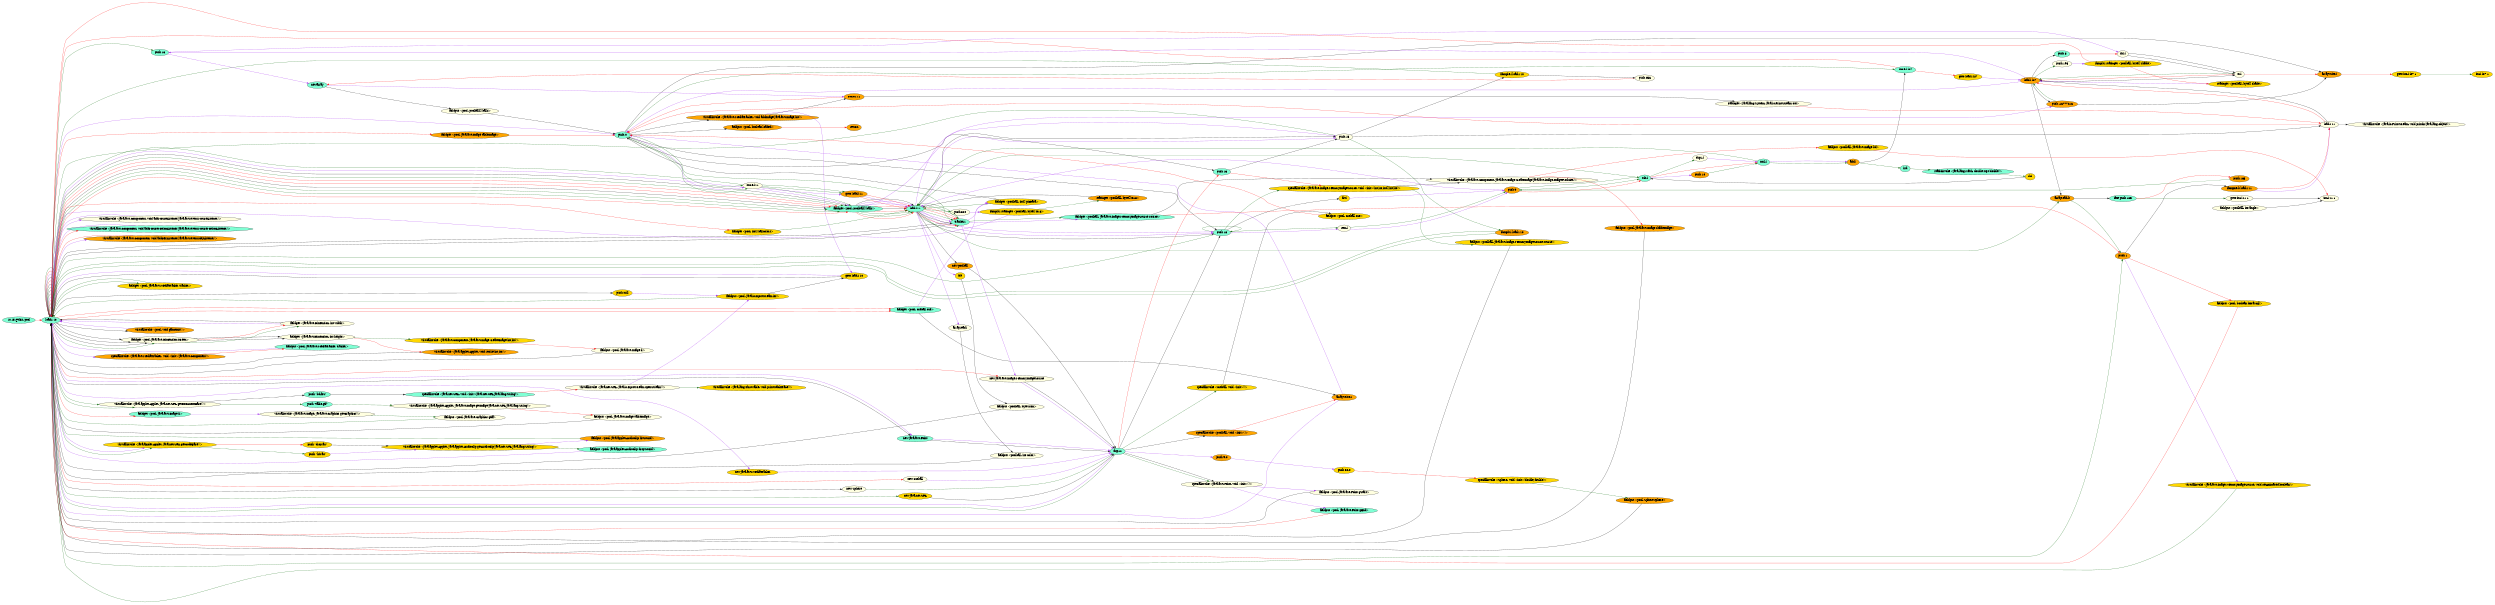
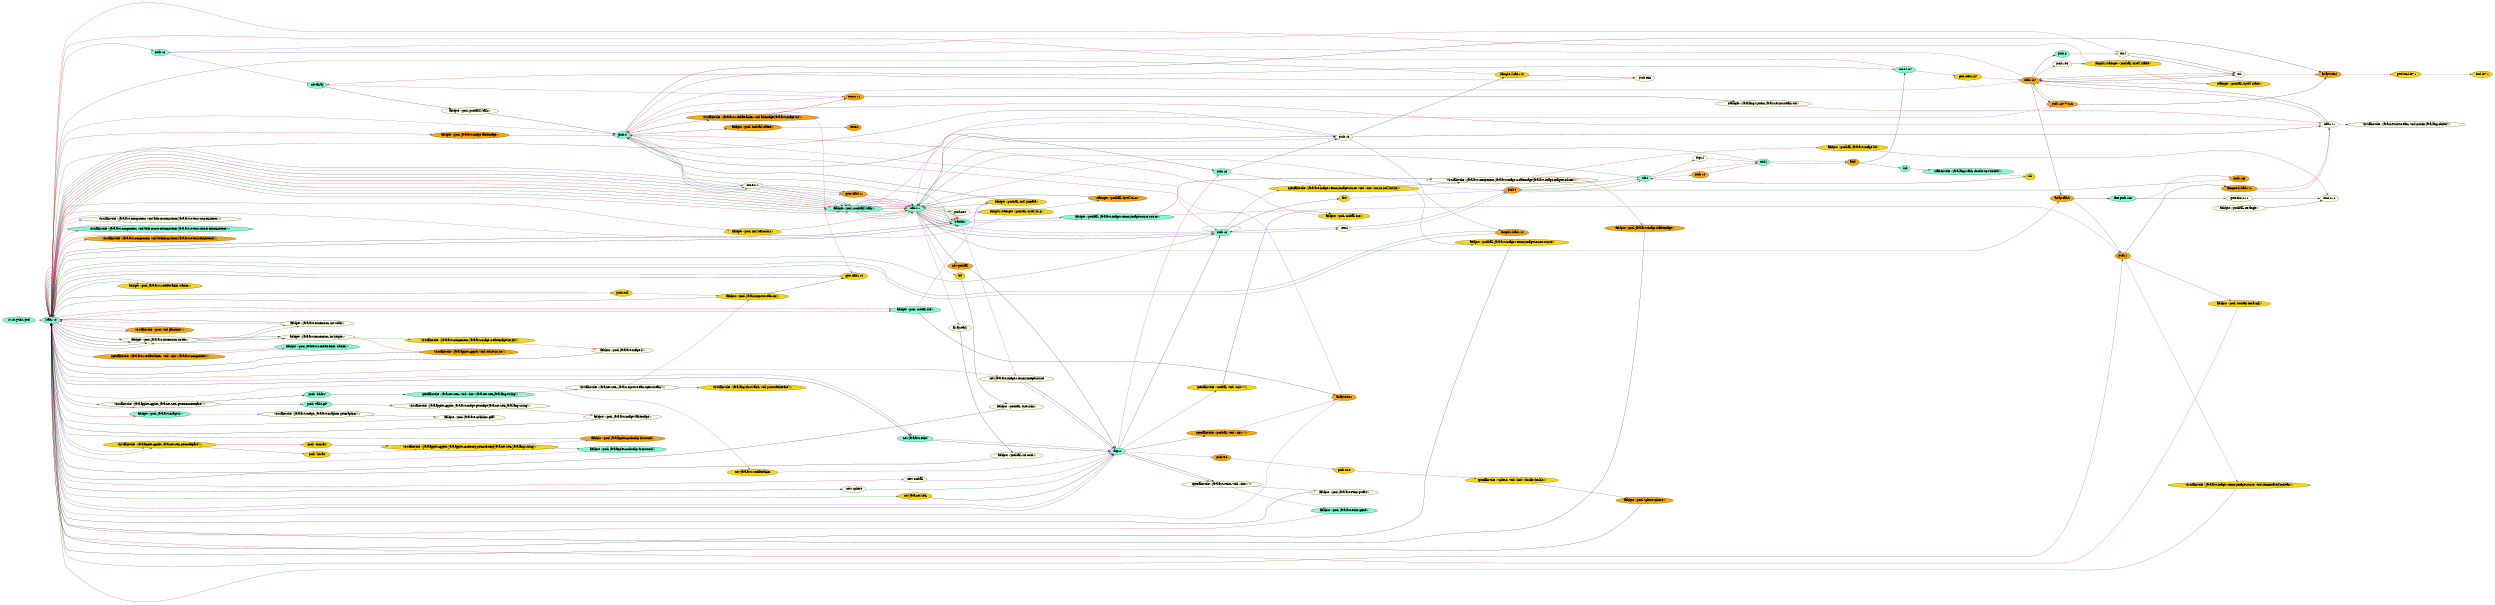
edge "push 195" -> "ifcmplt.i staticget <poolball: byte[] shade>": color purple -> black
edge "push 0" -> "push 18": color black -> red
edge "fieldget <poolball: java.awt.image.MemoryImageSource source>" -> "push 1": color red -> purple
edge "load.r r0" -> "virtualinvoke <pool: void gameInit()>": color black -> red
